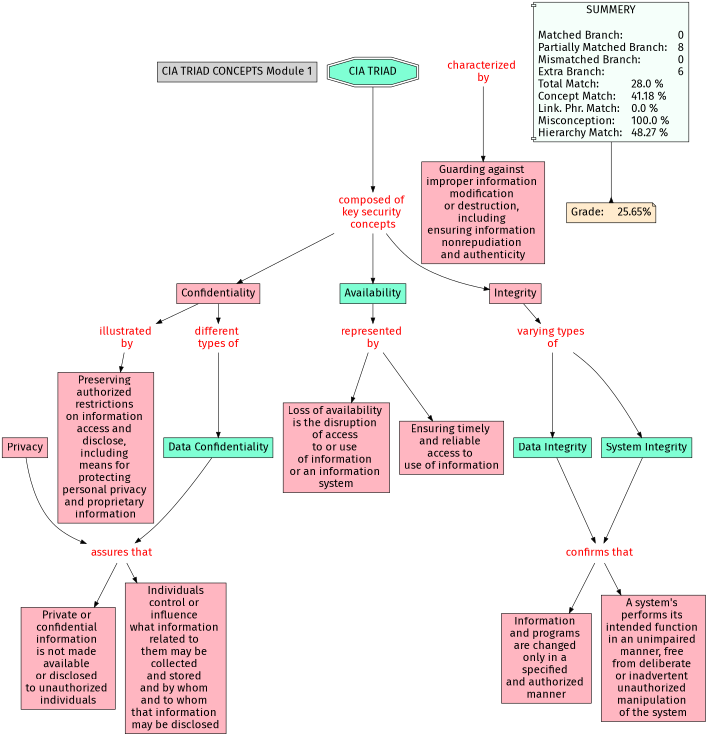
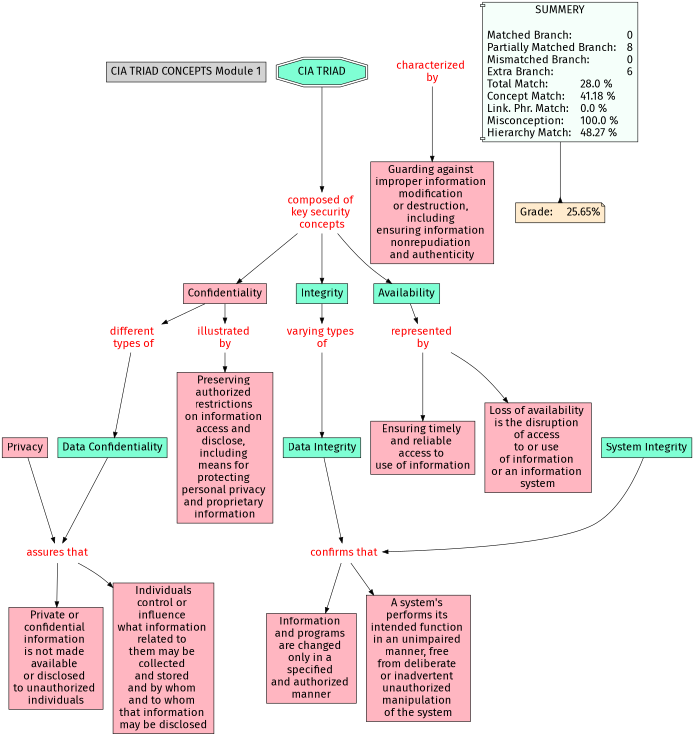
node "Integrity": fillcolor #ffb6c1 -> aquamarine
edge "varying types of" -> "System Integrity": removed
